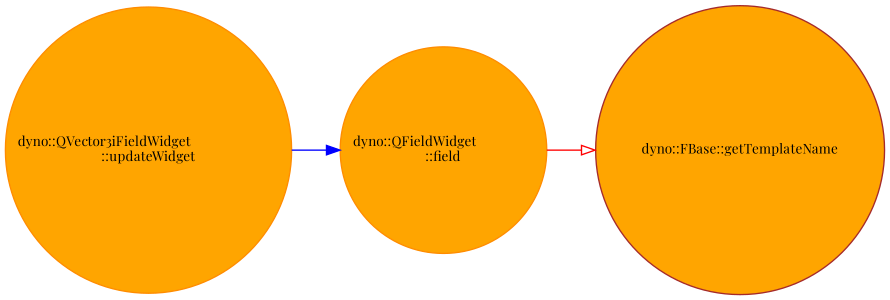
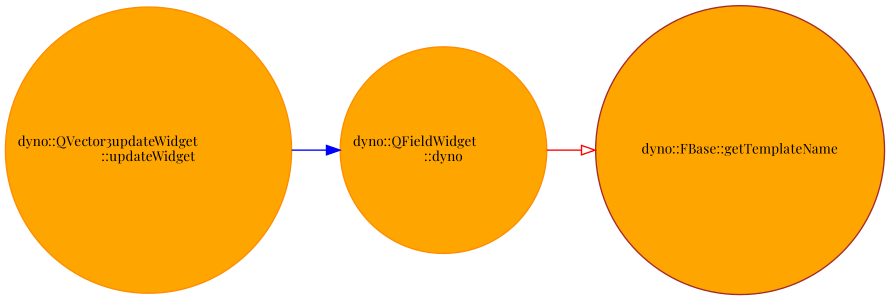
node "dyno::QVector3iFieldWidget ::updateWidget": label "dyno::QVector3iFieldWidget ::updateWidget" -> "dyno::QVector3updateWidget ::updateWidget"
node "dyno::QFieldWidget ::field": label "dyno::QFieldWidget ::field" -> "dyno::QFieldWidget ::dyno"
